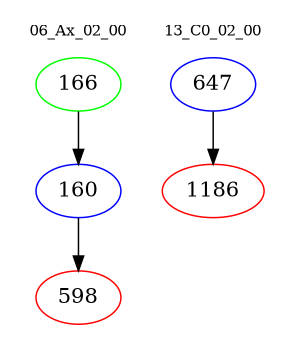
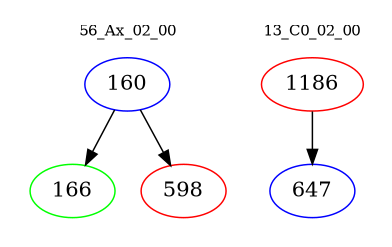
cluster "06_Ax_02_00": label "06_Ax_02_00" -> "56_Ax_02_00"
edge "166" -> "160": reversed
edge "647" -> "1186": reversed
